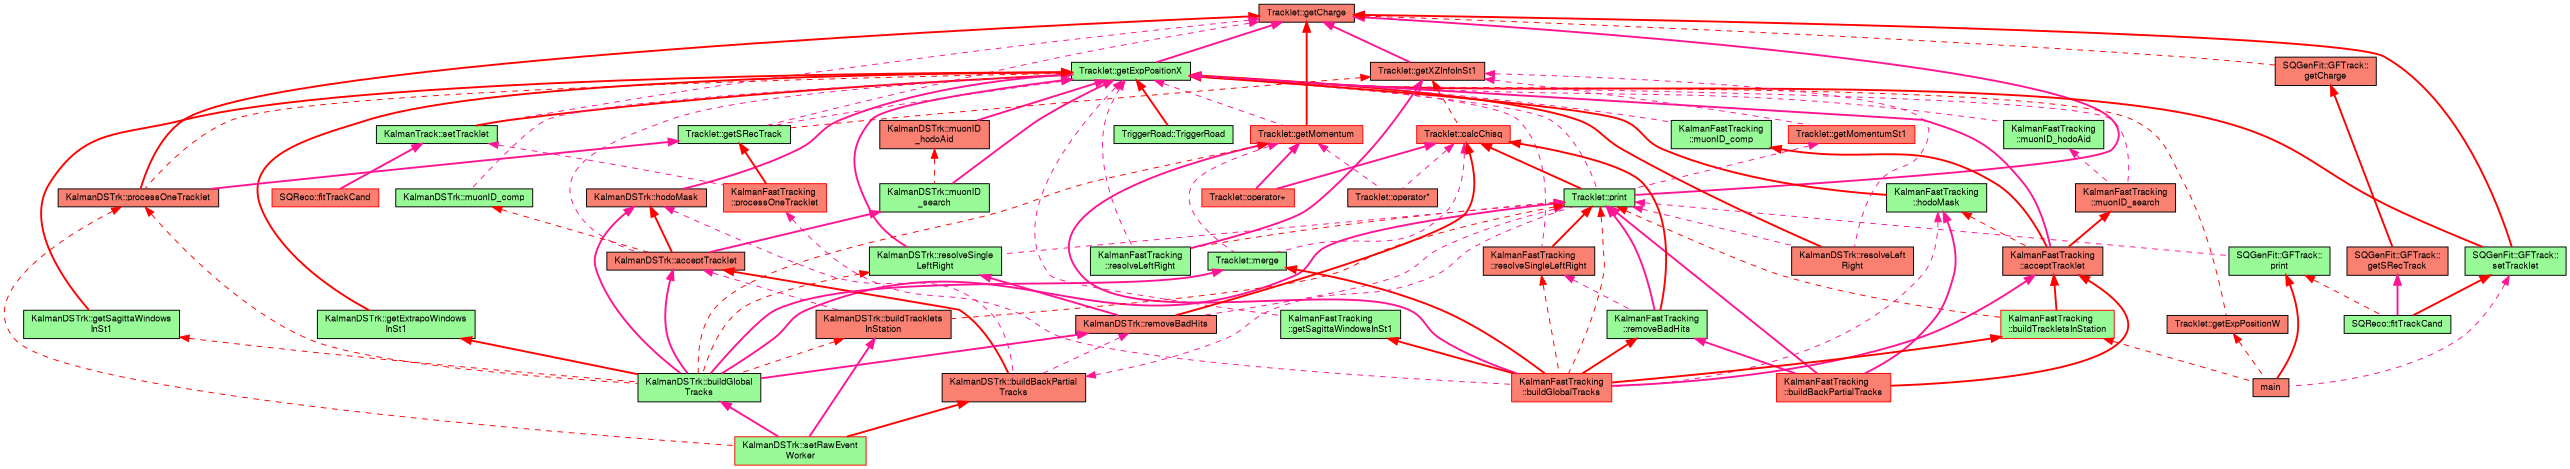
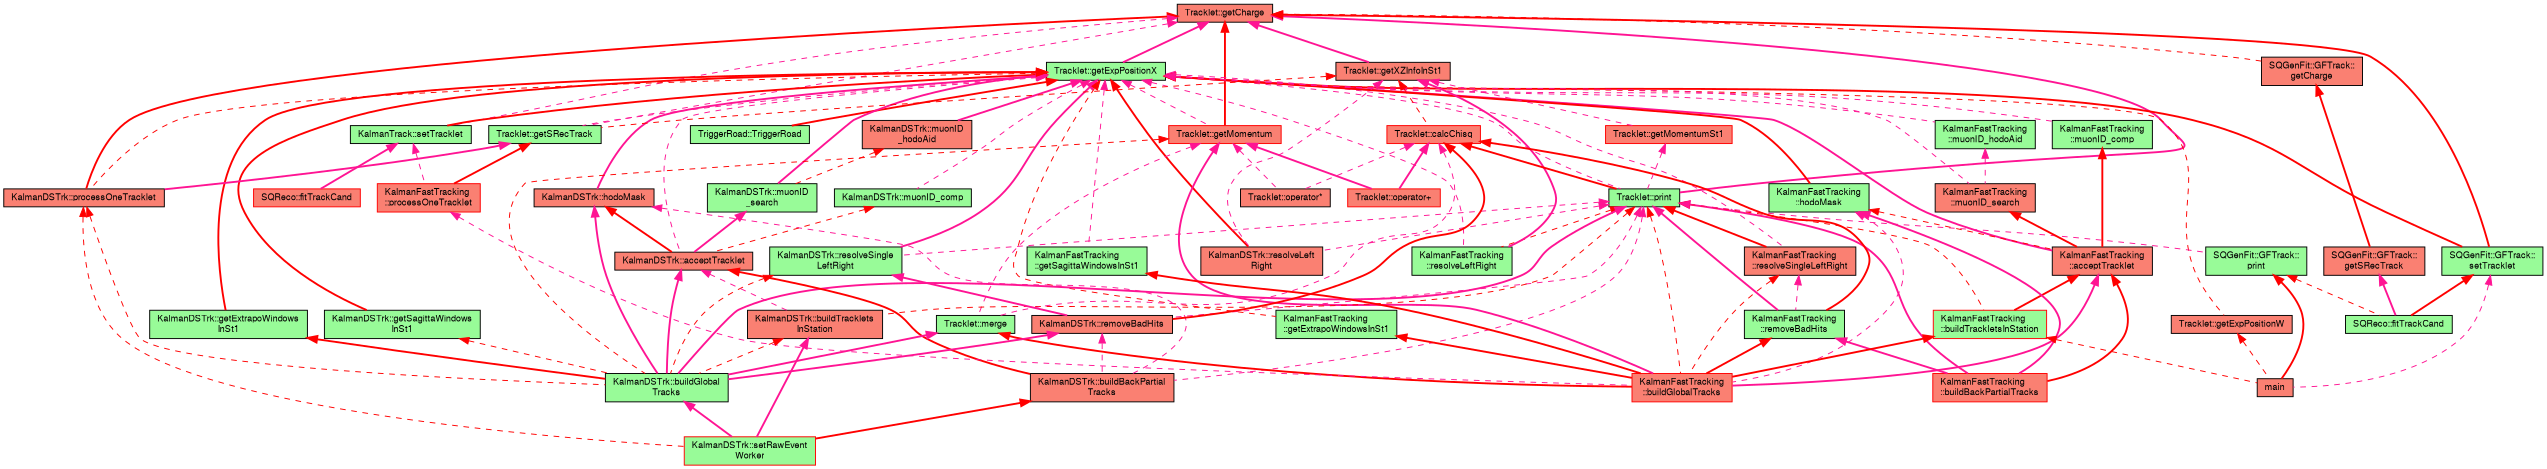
edge "Tracklet::print" -> "KalmanDSTrk::buildBackPartial Tracks": reversed
node "KalmanFastTracking ::getExtrapoWindowsInSt1": added
